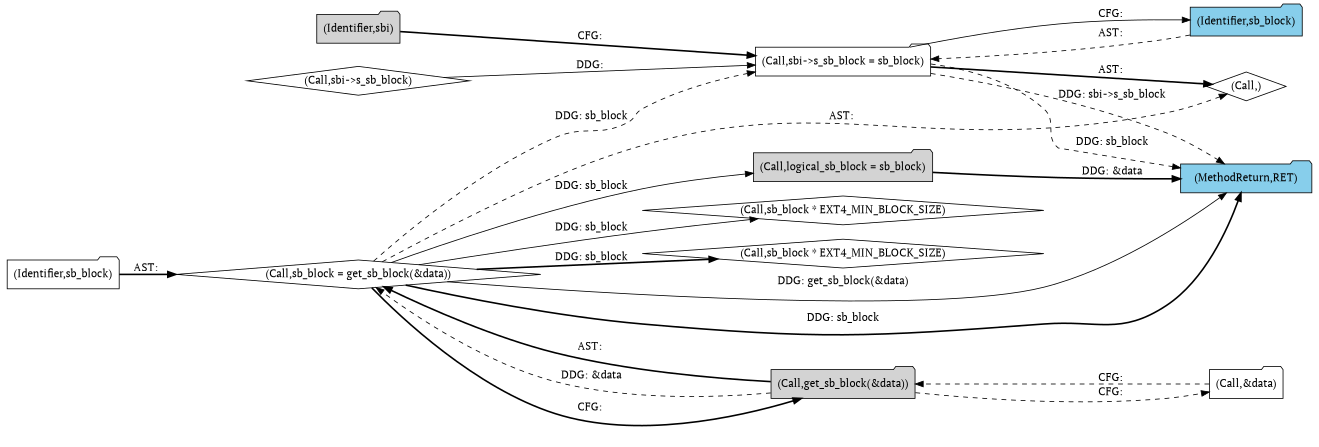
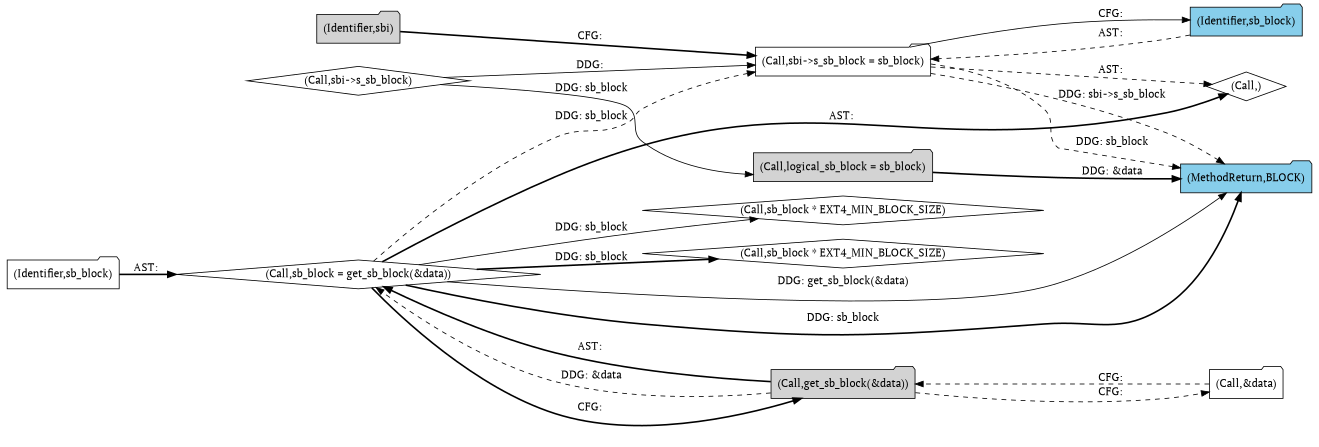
edge "(Call,sbi->s_sb_block = sb_block)" -> "(Call,)": style bold -> dashed
edge "(Call,sb_block = get_sb_block(&data))" -> "(Call,)": style dashed -> bold
node "(MethodReturn,RET)": label "(MethodReturn,RET)" -> "(MethodReturn,BLOCK)"
edge "(Call,sb_block = get_sb_block(&data))" -> "(Call,logical_sb_block = sb_block)": now "(Call,sbi->s_sb_block)" -> "(Call,logical_sb_block = sb_block)"
